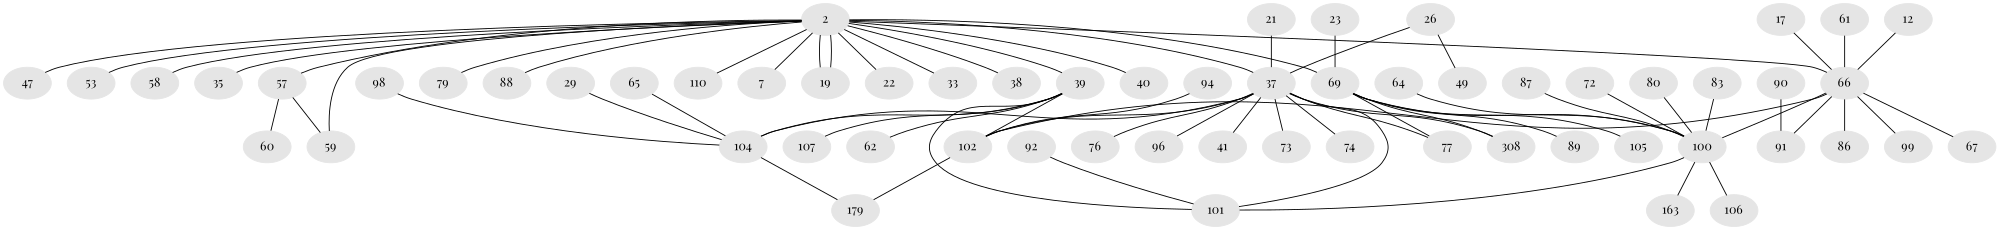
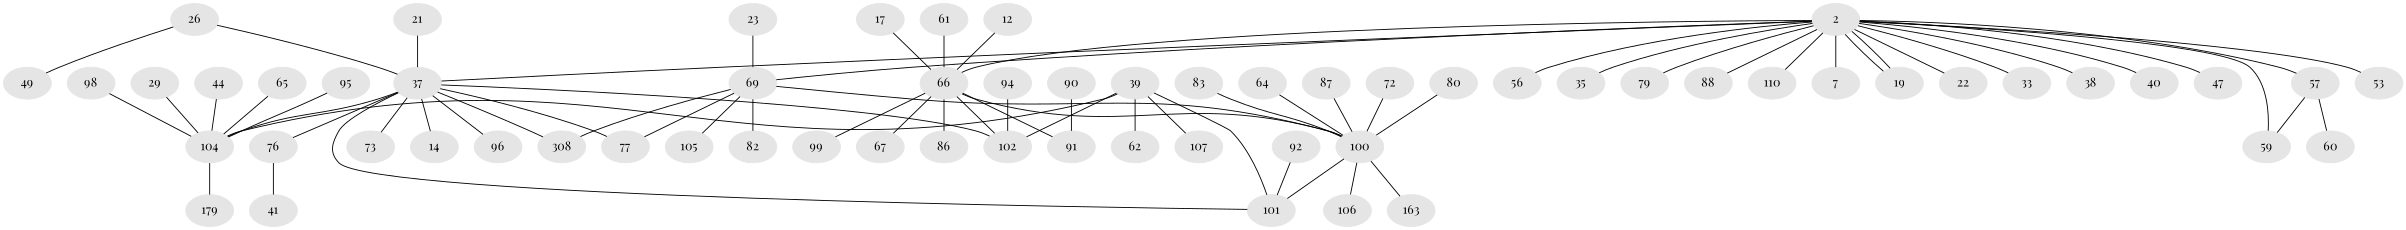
edge "2" -- "39": removed
node "58": label "58" -> "56"
node "44": added
node "95": added
edge "37" -- "41": now "76" -- "41"
node "74": label "74" -> "14"
node "89": label "89" -> "82"
edge "102" -- "179": removed
